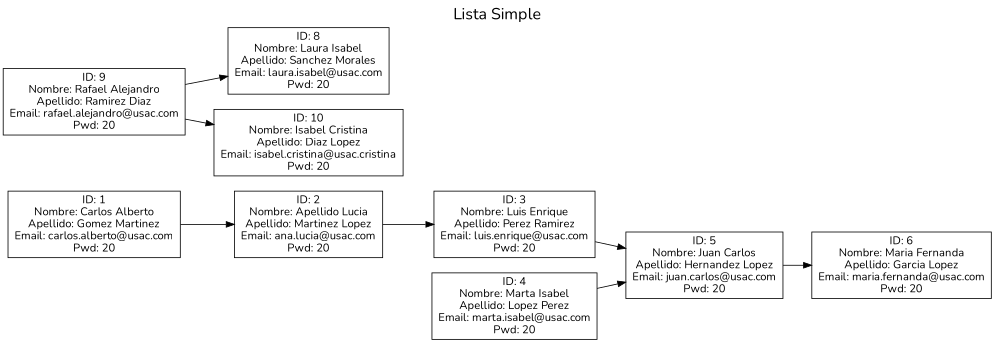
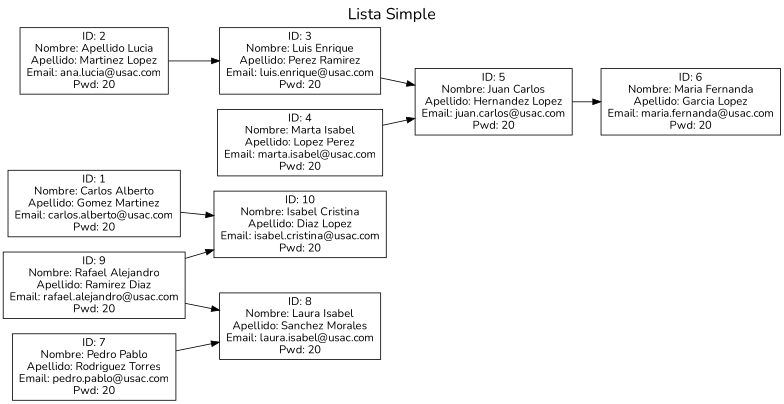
node "ID: 10": text "Email: isabel.cristina@usac.cristina" -> "Email: isabel.cristina@usac.com"
edge "ID: 1" -> "ID: 2": now "ID: 1" -> "ID: 10"
node "ID: 7": added
